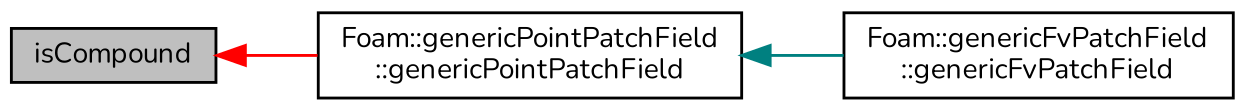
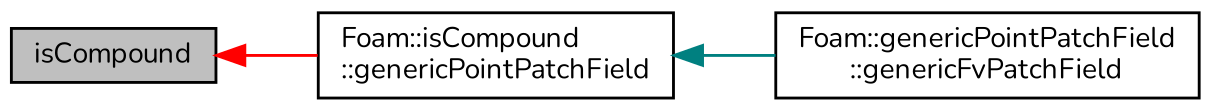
node "Foam::genericPointPatchField ::genericPointPatchField": label "Foam::genericPointPatchField ::genericPointPatchField" -> "Foam::isCompound ::genericPointPatchField"
node "Foam::genericFvPatchField ::genericFvPatchField": label "Foam::genericFvPatchField ::genericFvPatchField" -> "Foam::genericPointPatchField ::genericFvPatchField"
